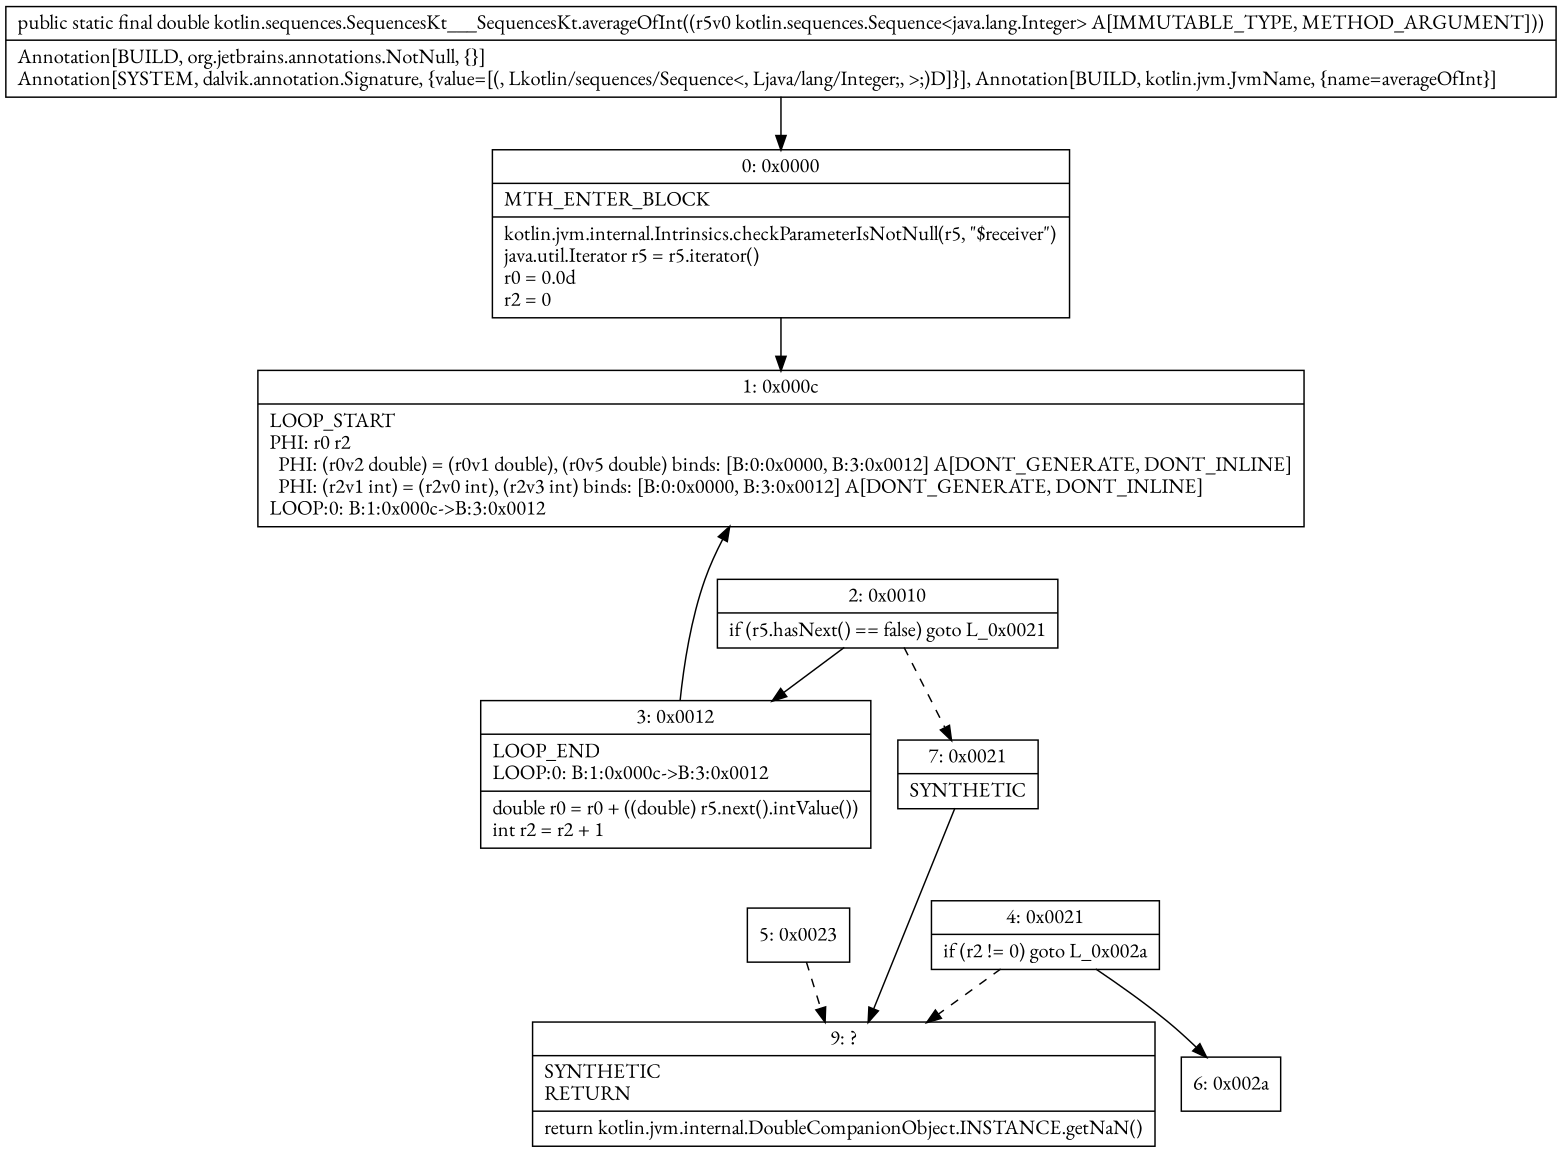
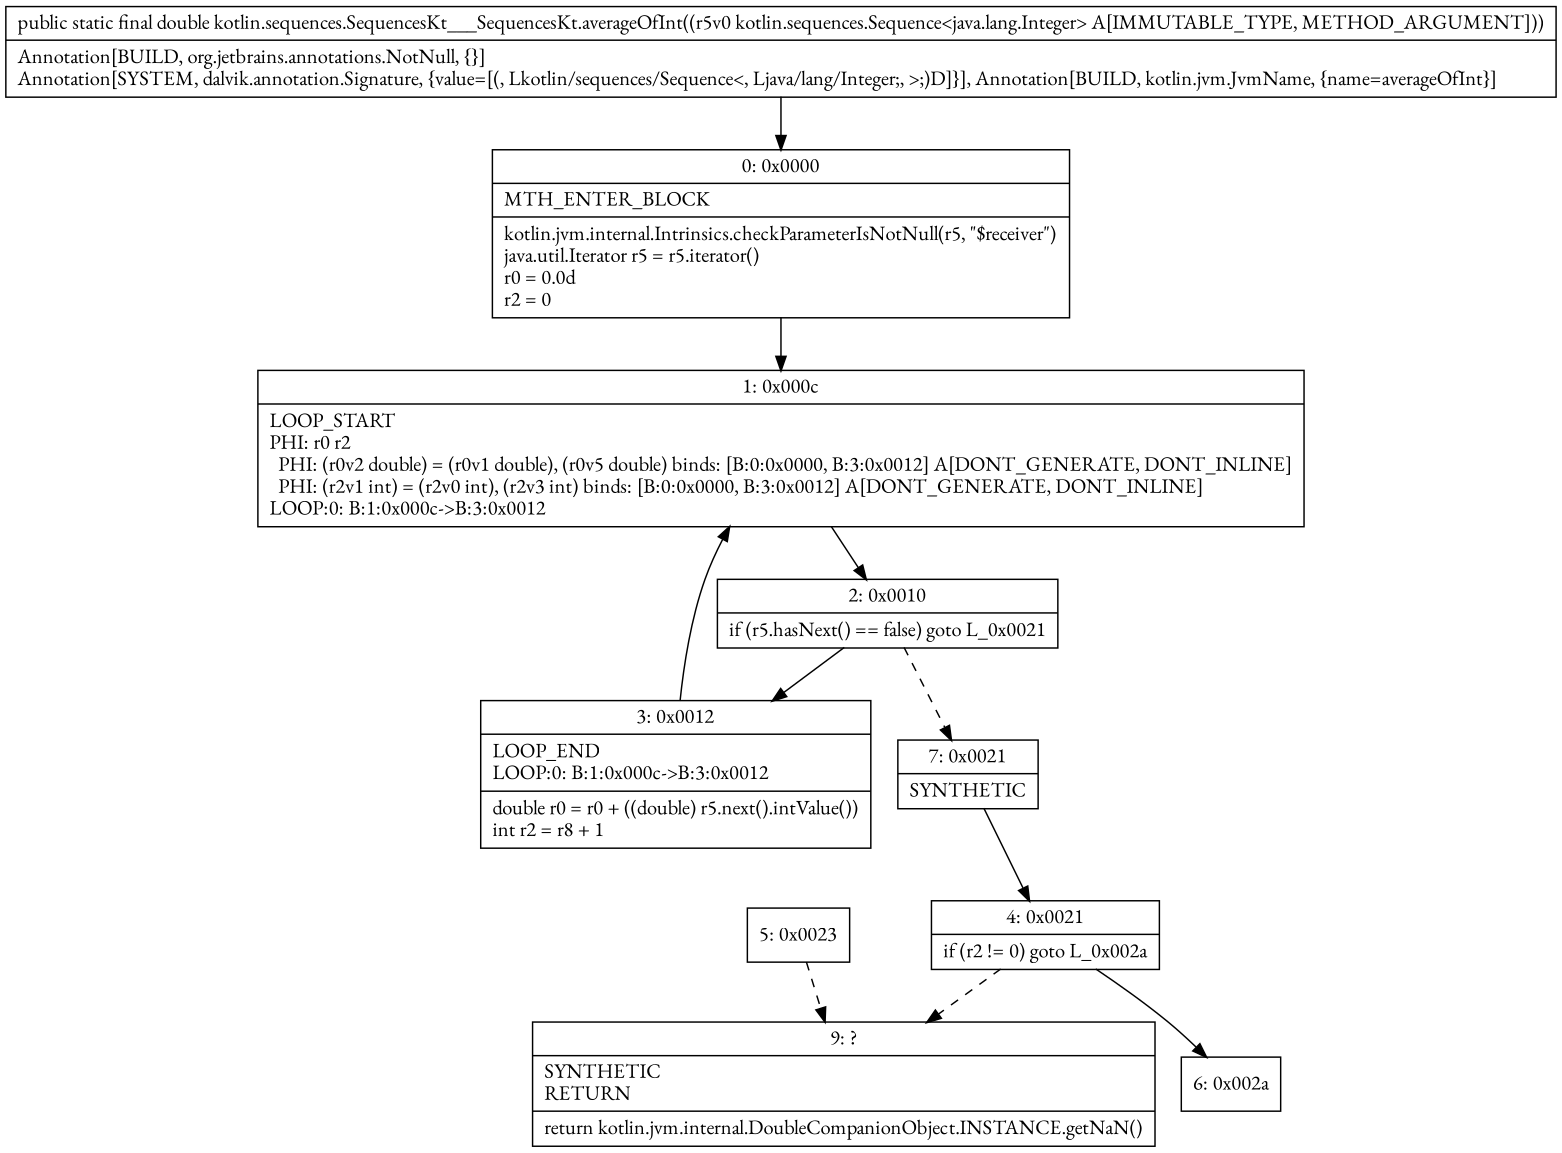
edge "1: 0x000c" -> "2: 0x0010": added
node "3: 0x0012": text "int r2 = r2 + 1" -> "int r2 = r8 + 1"
edge "7: 0x0021" -> "9: ?": now "7: 0x0021" -> "4: 0x0021"
